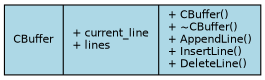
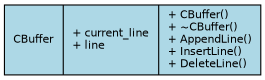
node "CBuffer": text "+ lines" -> "+ line"
